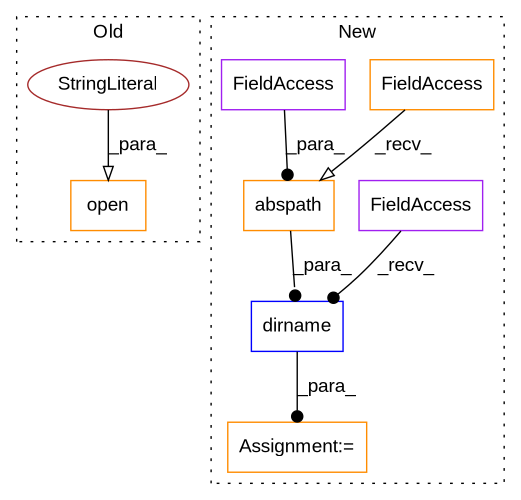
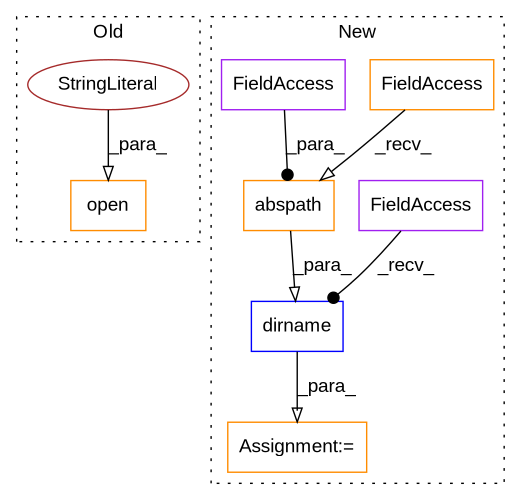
edge "abspath" -> "dirname": arrowhead dot -> onormal
edge "dirname" -> "Assignment:=": arrowhead dot -> onormal
